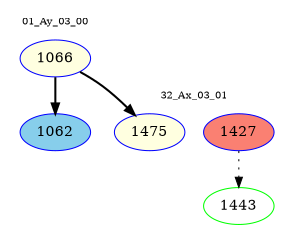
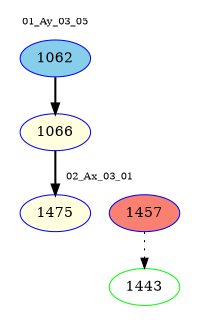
cluster "01_Ay_03_00": label "01_Ay_03_00" -> "01_Ay_03_05"
edge "1066" -> "1062": reversed
cluster "32_Ax_03_01": label "32_Ax_03_01" -> "02_Ax_03_01"
node "1427": label "1427" -> "1457"
